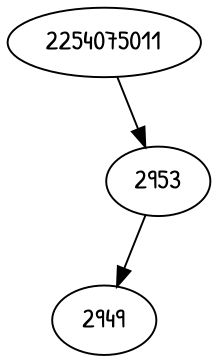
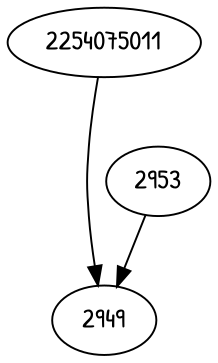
edge "2254075011" -> "2953": now "2254075011" -> "2949"
